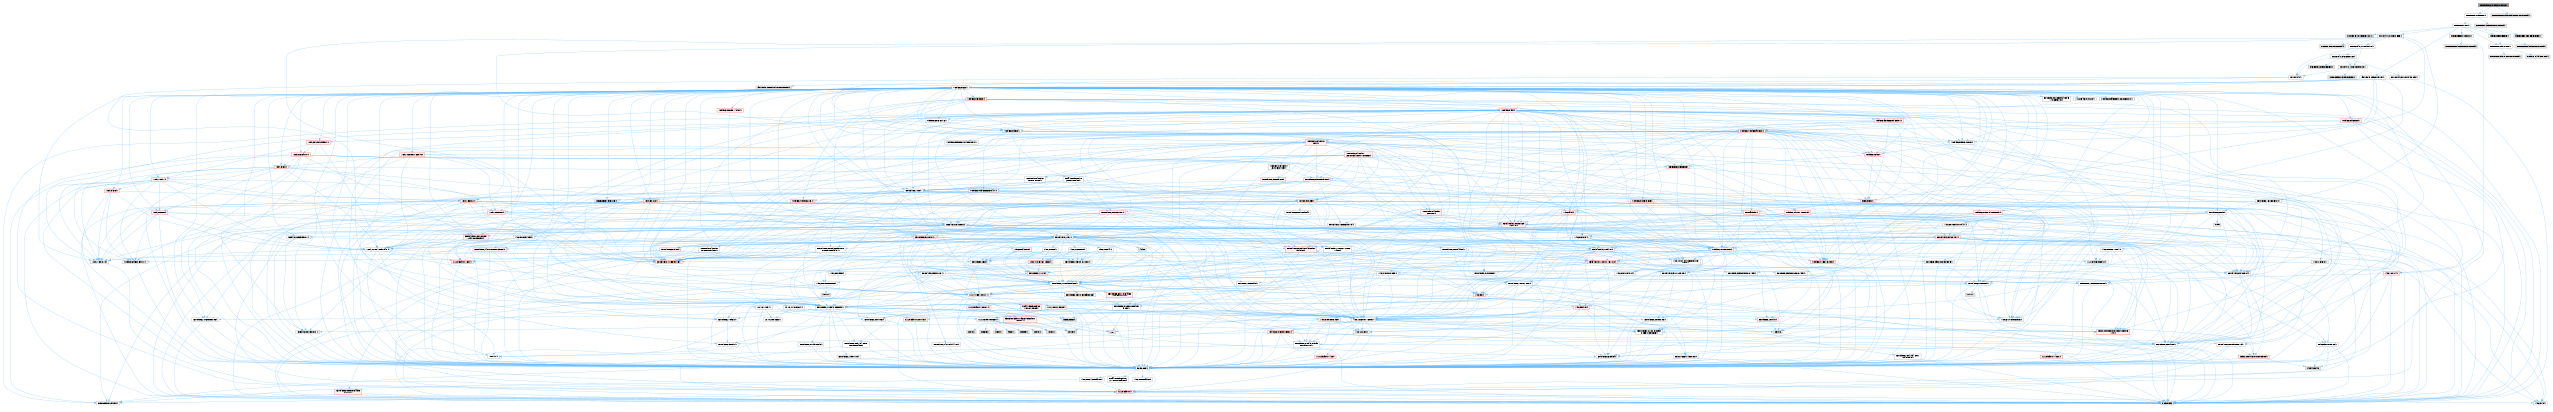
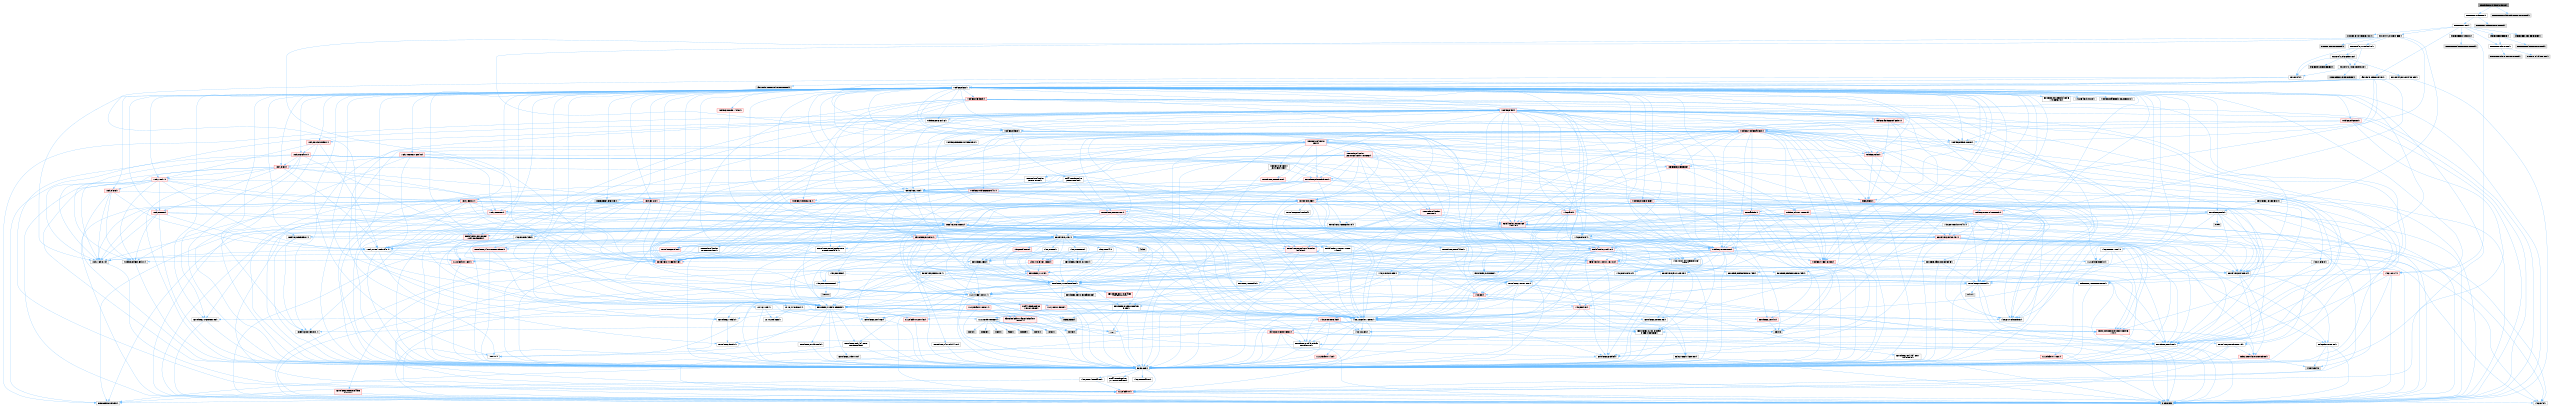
edge "Containers/VersePathFwd.h" -> "Containers/StringFwd.h": removed
edge "Templates/Function.h" -> "Algo/StableSort.h": now "Containers/Array.h" -> "Algo/StableSort.h"
edge "Templates/UnrealTemplate.h" -> "Templates/Requires.h": now "Templates/IdentityFunctor.h" -> "Templates/Requires.h"
